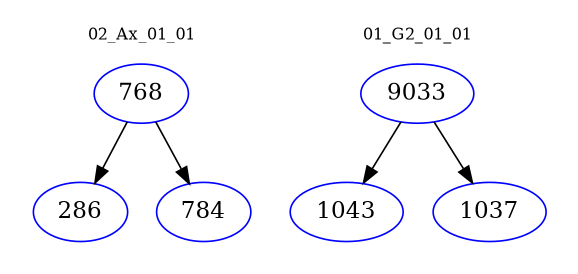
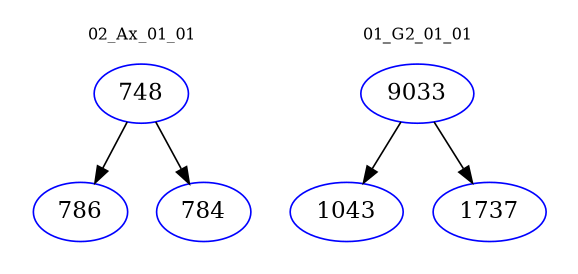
node "768": label "768" -> "748"
node "286": label "286" -> "786"
node "1037": label "1037" -> "1737"
